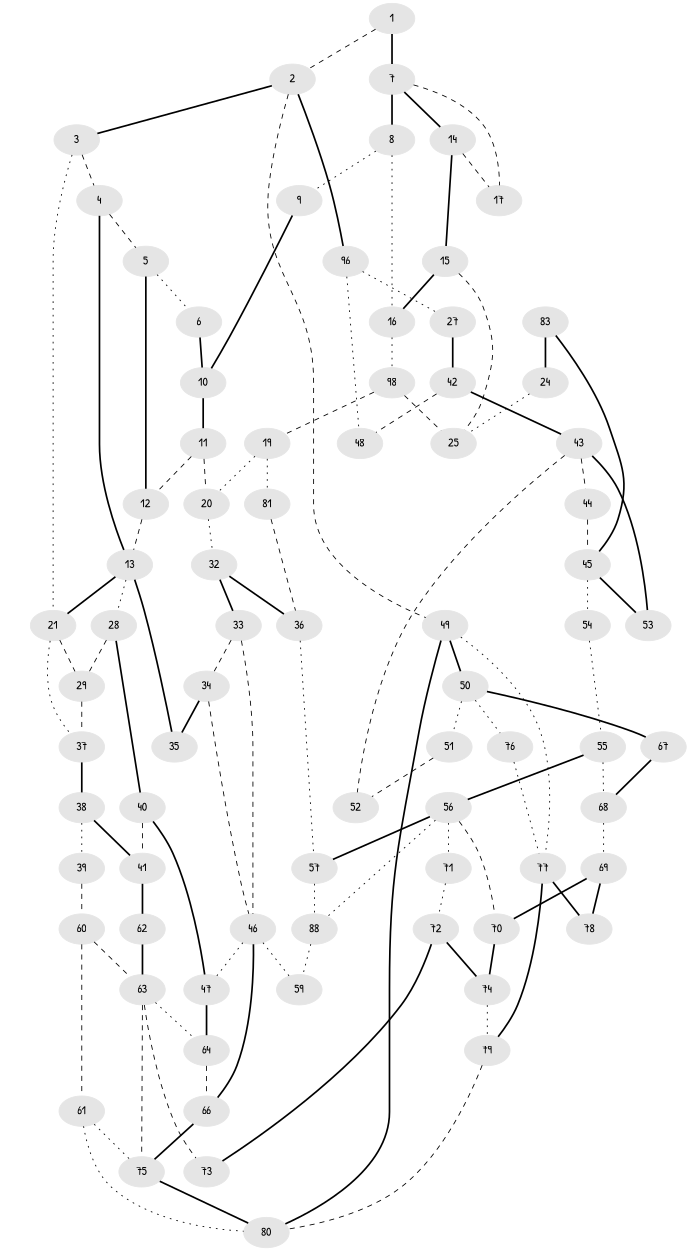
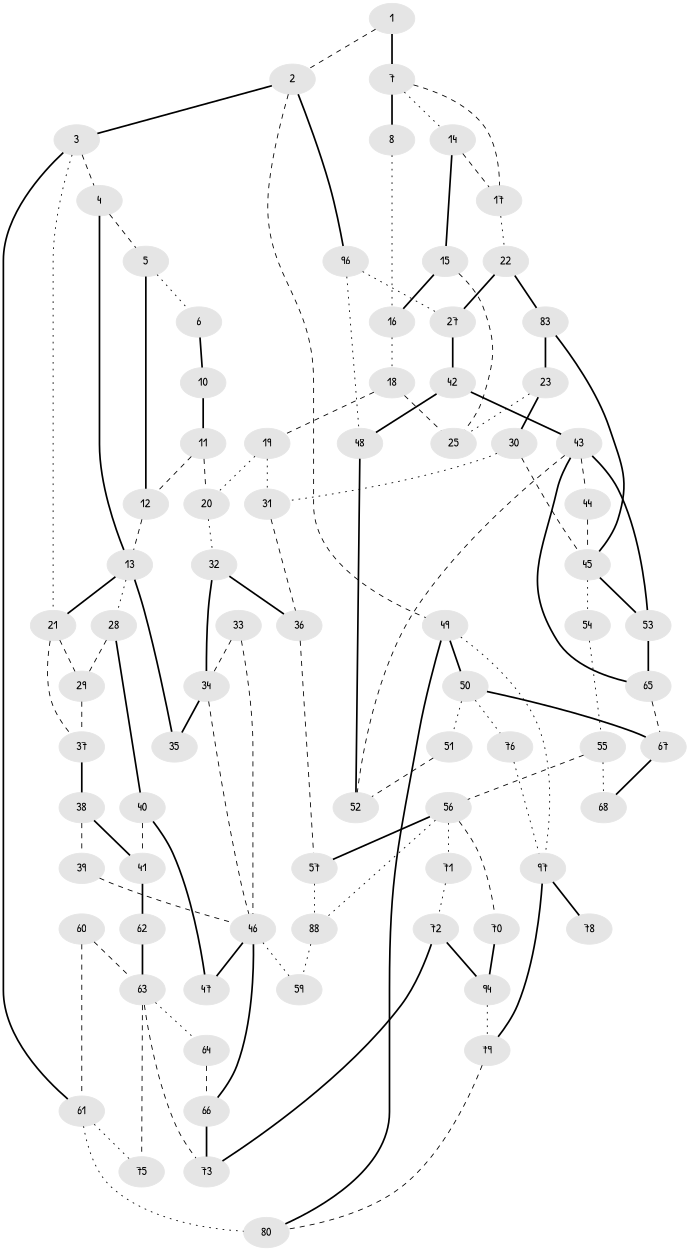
edge "7" -- "14": style bold -> dotted
node "9": removed
node "22": added
node "98": label "98" -> "18"
node "24": label "24" -> "23"
edge "42" -- "48": style dashed -> bold
node "30": added
node "81": label "81" -> "31"
edge "32" -- "33": now "32" -- "34"
edge "48" -- "52": added
edge "3" -- "61": added
node "65": added
edge "21" -- "37": style dotted -> dashed
edge "36" -- "57": style dotted -> dashed
edge "55" -- "56": style bold -> dashed
edge "38" -- "39": style dotted -> dashed
node "77": label "77" -> "97"
node "69": removed
edge "39" -- "60": now "39" -- "46"
edge "46" -- "47": style dotted -> bold
node "74": label "74" -> "94"
edge "47" -- "64": removed
edge "66" -- "75": now "66" -- "73"
edge "75" -- "80": removed
